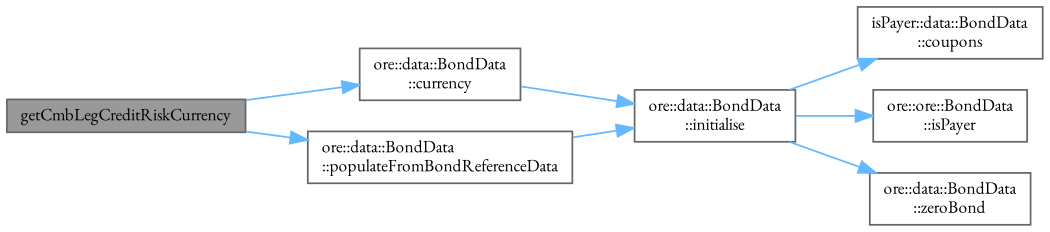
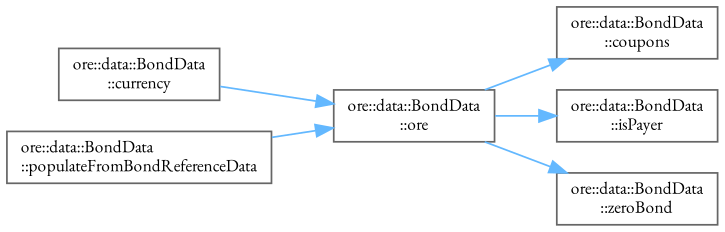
node "isPayer::data::BondData ::coupons": label "isPayer::data::BondData ::coupons" -> "ore::data::BondData ::coupons"
node "getCmbLegCreditRiskCurrency": removed
node "ore::data::BondData ::initialise": label "ore::data::BondData ::initialise" -> "ore::data::BondData ::ore"
node "ore::ore::BondData ::isPayer": label "ore::ore::BondData ::isPayer" -> "ore::data::BondData ::isPayer"
